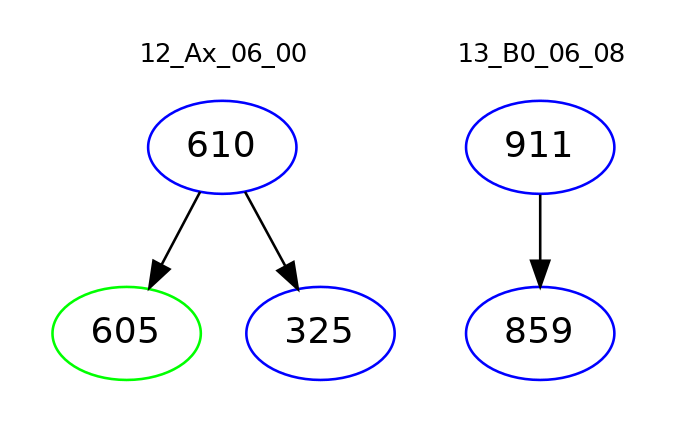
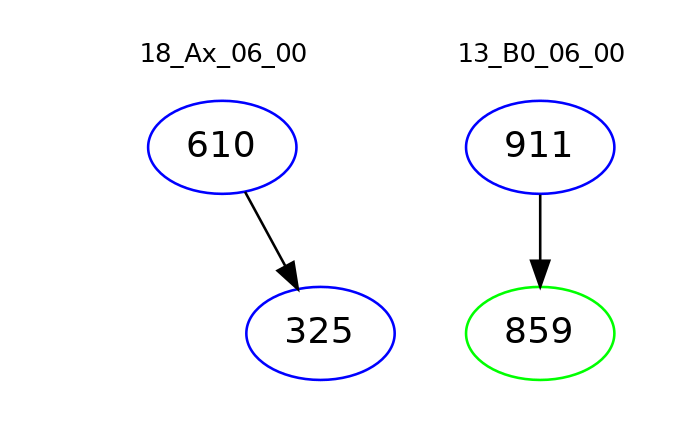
cluster "12_Ax_06_00": label "12_Ax_06_00" -> "18_Ax_06_00"
cluster "13_B0_06_08": label "13_B0_06_08" -> "13_B0_06_00"
node "605": removed
node "859": color blue -> green
